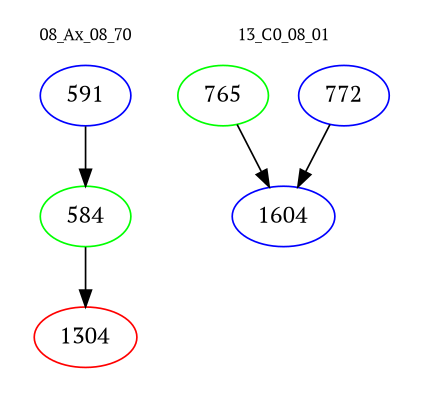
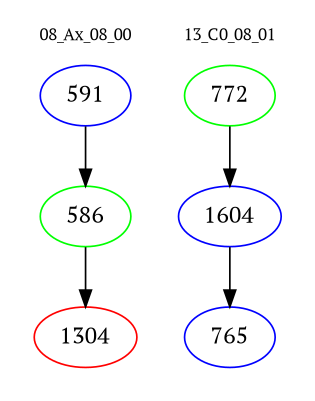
cluster "08_Ax_08_70": label "08_Ax_08_70" -> "08_Ax_08_00"
node "765": color green -> blue
node "772": color blue -> green
edge "765" -> "1604": reversed
node "584": label "584" -> "586"
